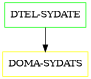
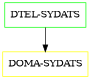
node "DTEL-SYDATE": label "DTEL-SYDATE" -> "DTEL-SYDATS"
